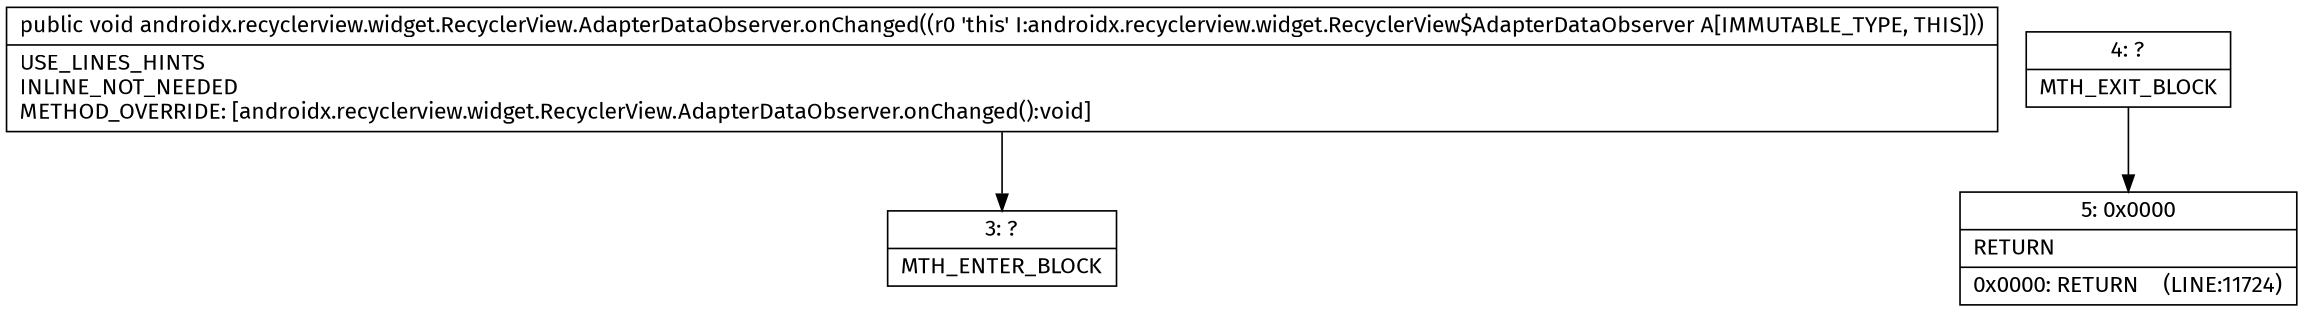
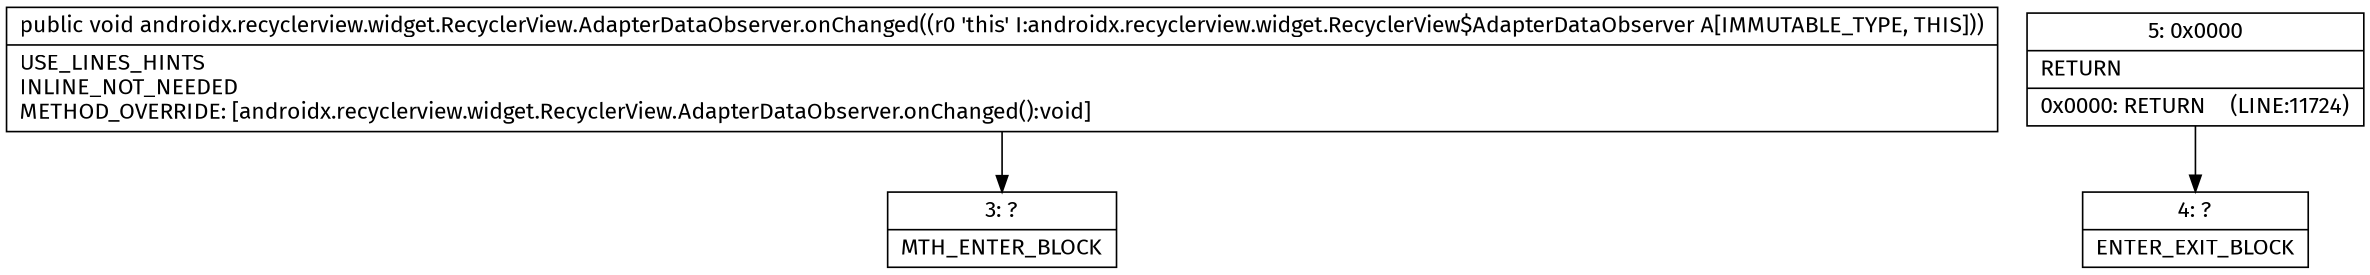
node "4: ?": text "MTH_EXIT_BLOCK" -> "ENTER_EXIT_BLOCK"
edge "4: ?" -> "5: 0x0000": reversed
